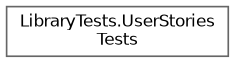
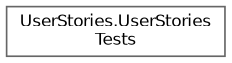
node "LibraryTests.UserStories Tests": label "LibraryTests.UserStories Tests" -> "UserStories.UserStories Tests"
